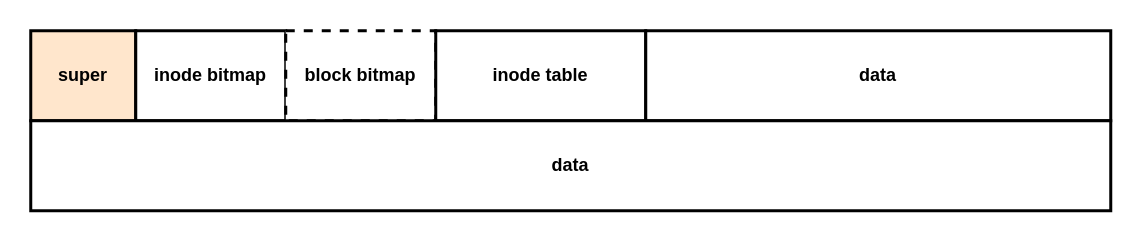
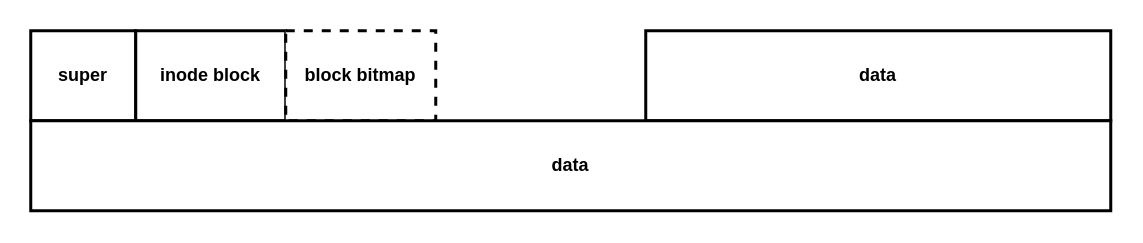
node "super": fillcolor #ffe6cc -> #ffffff
node "inode bitmap": label "inode bitmap" -> "inode block"
node "inode table": removed
